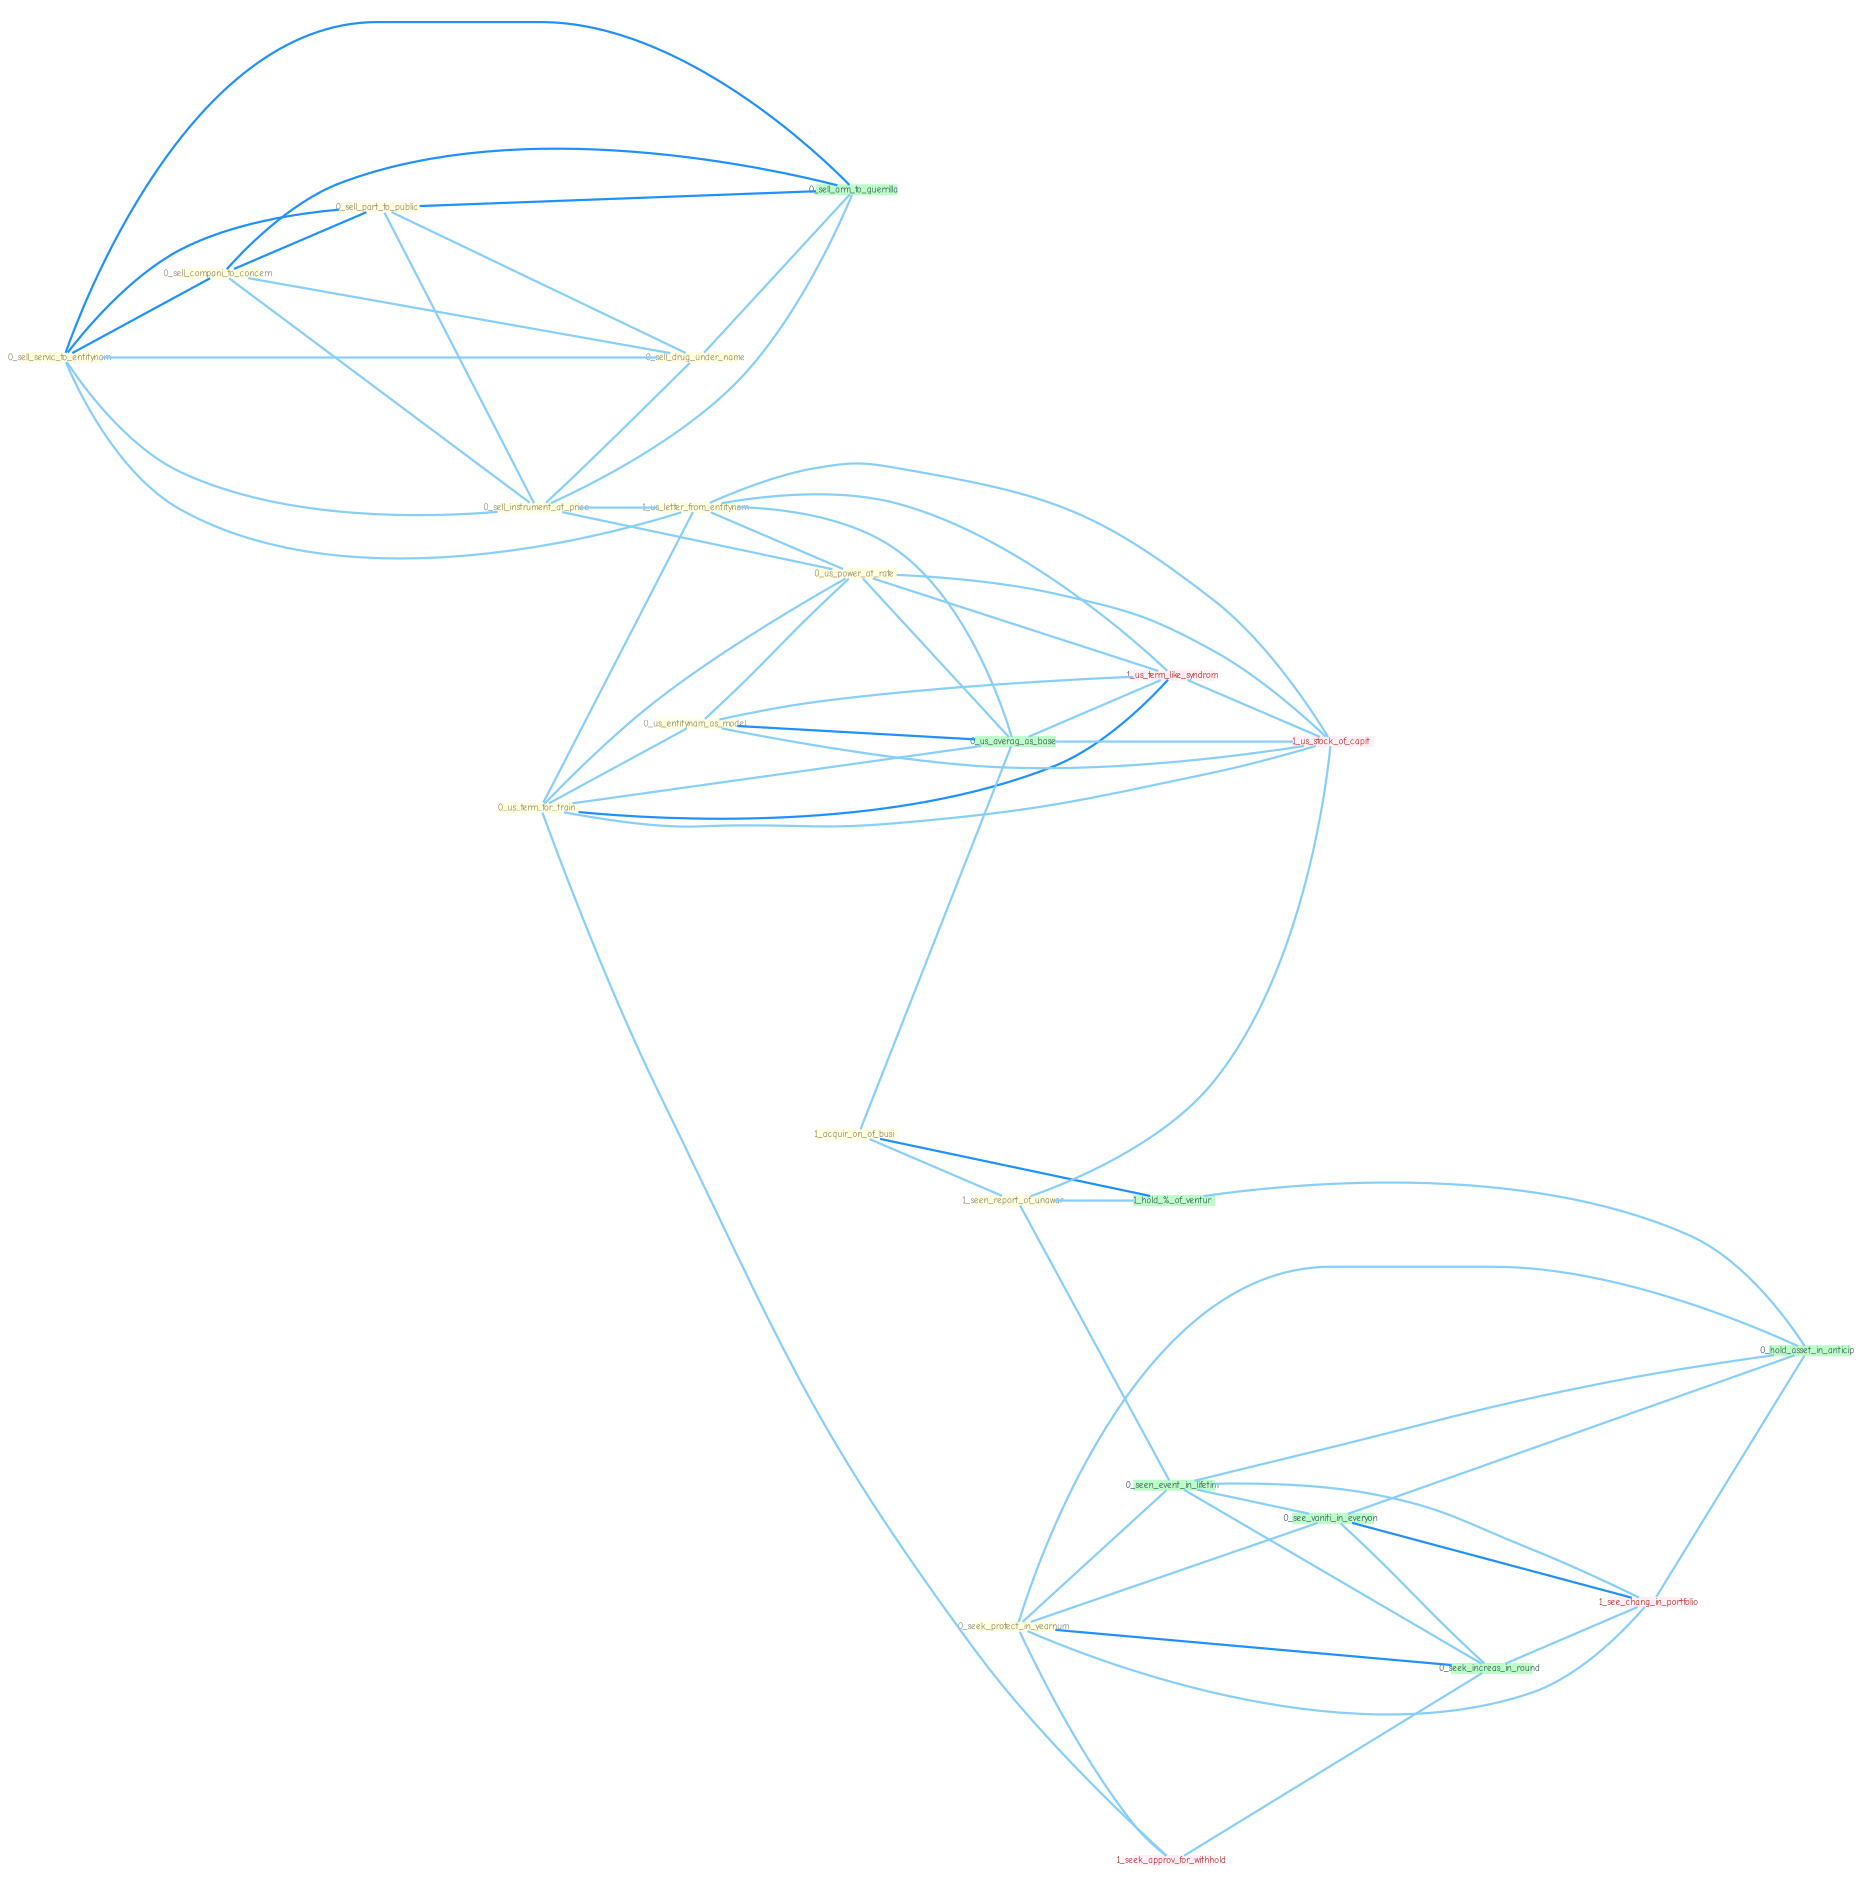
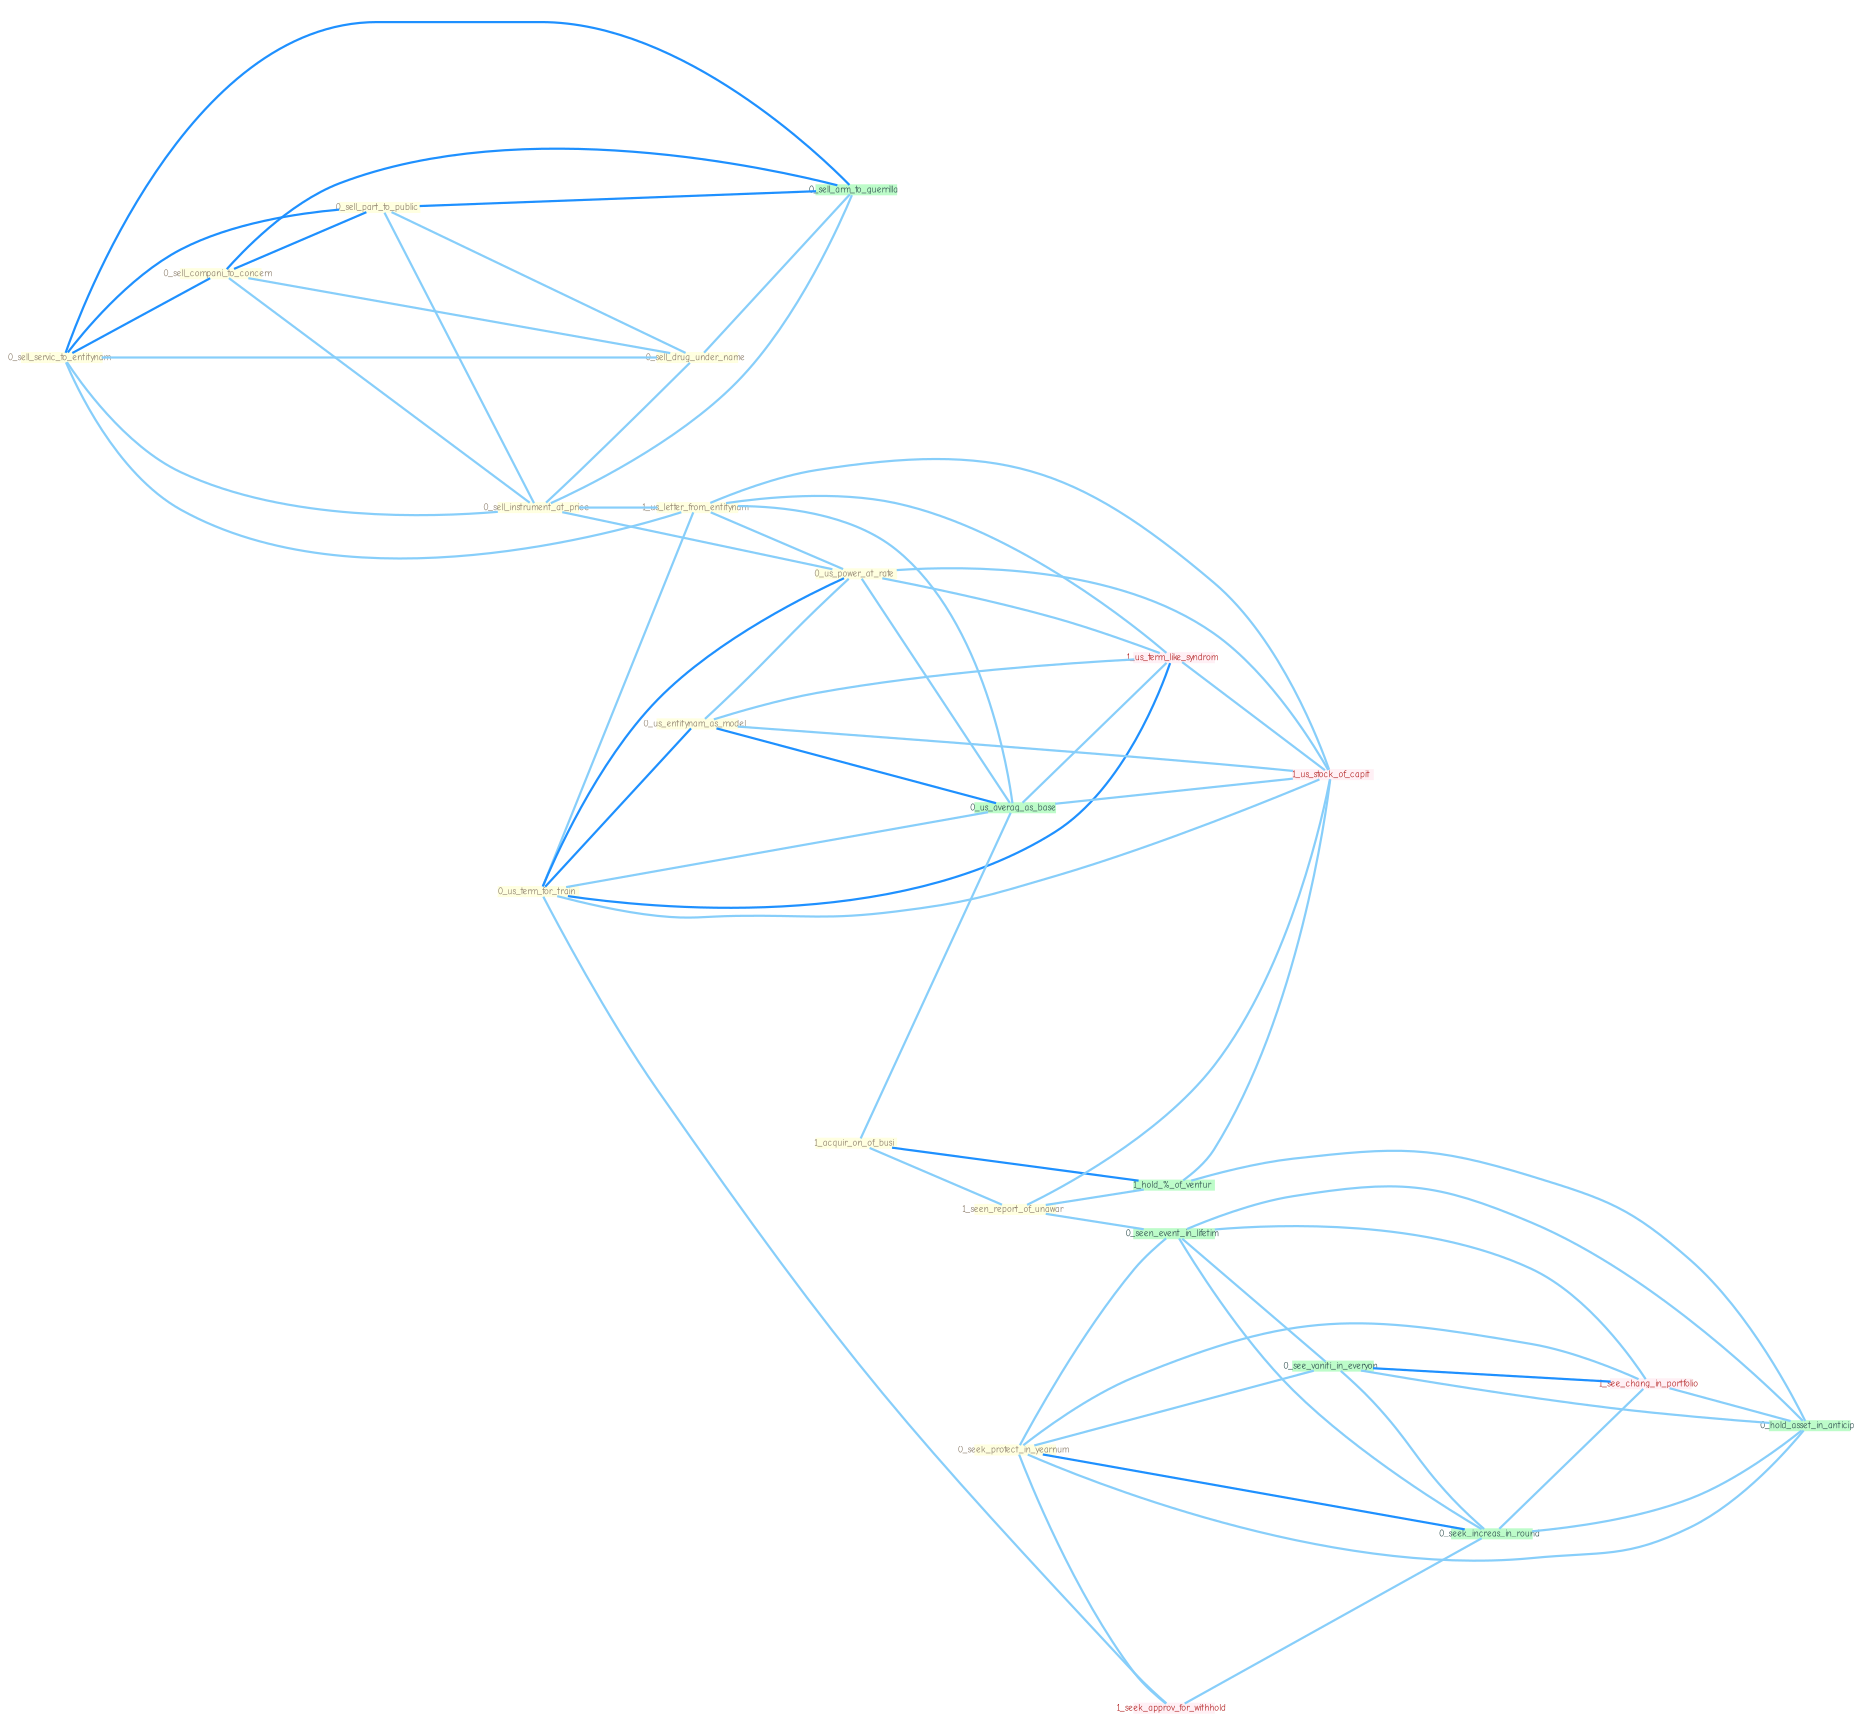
edge "0_us_power_at_rate" -- "0_us_term_for_train": color #87cefa -> #1e90ff
edge "0_us_entitynam_as_model" -- "0_us_term_for_train": color #87cefa -> #1e90ff
edge "1_us_stock_of_capit" -- "1_hold_%_of_ventur": added
edge "0_hold_asset_in_anticip" -- "0_seek_increas_in_round": added
